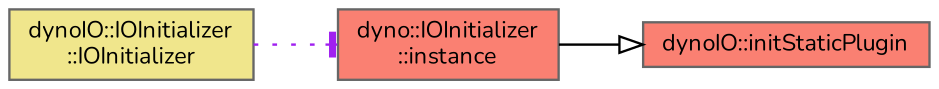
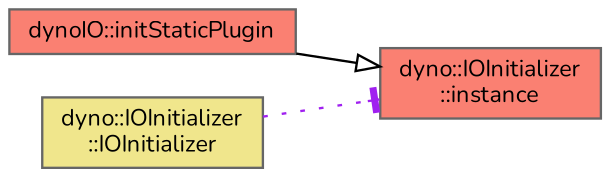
node "dynoIO::IOInitializer ::IOInitializer": label "dynoIO::IOInitializer ::IOInitializer" -> "dyno::IOInitializer ::IOInitializer"
edge "dyno::IOInitializer ::instance" -> "dynoIO::initStaticPlugin": reversed
